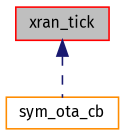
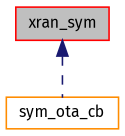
node "xran_tick": label "xran_tick" -> "xran_sym"
